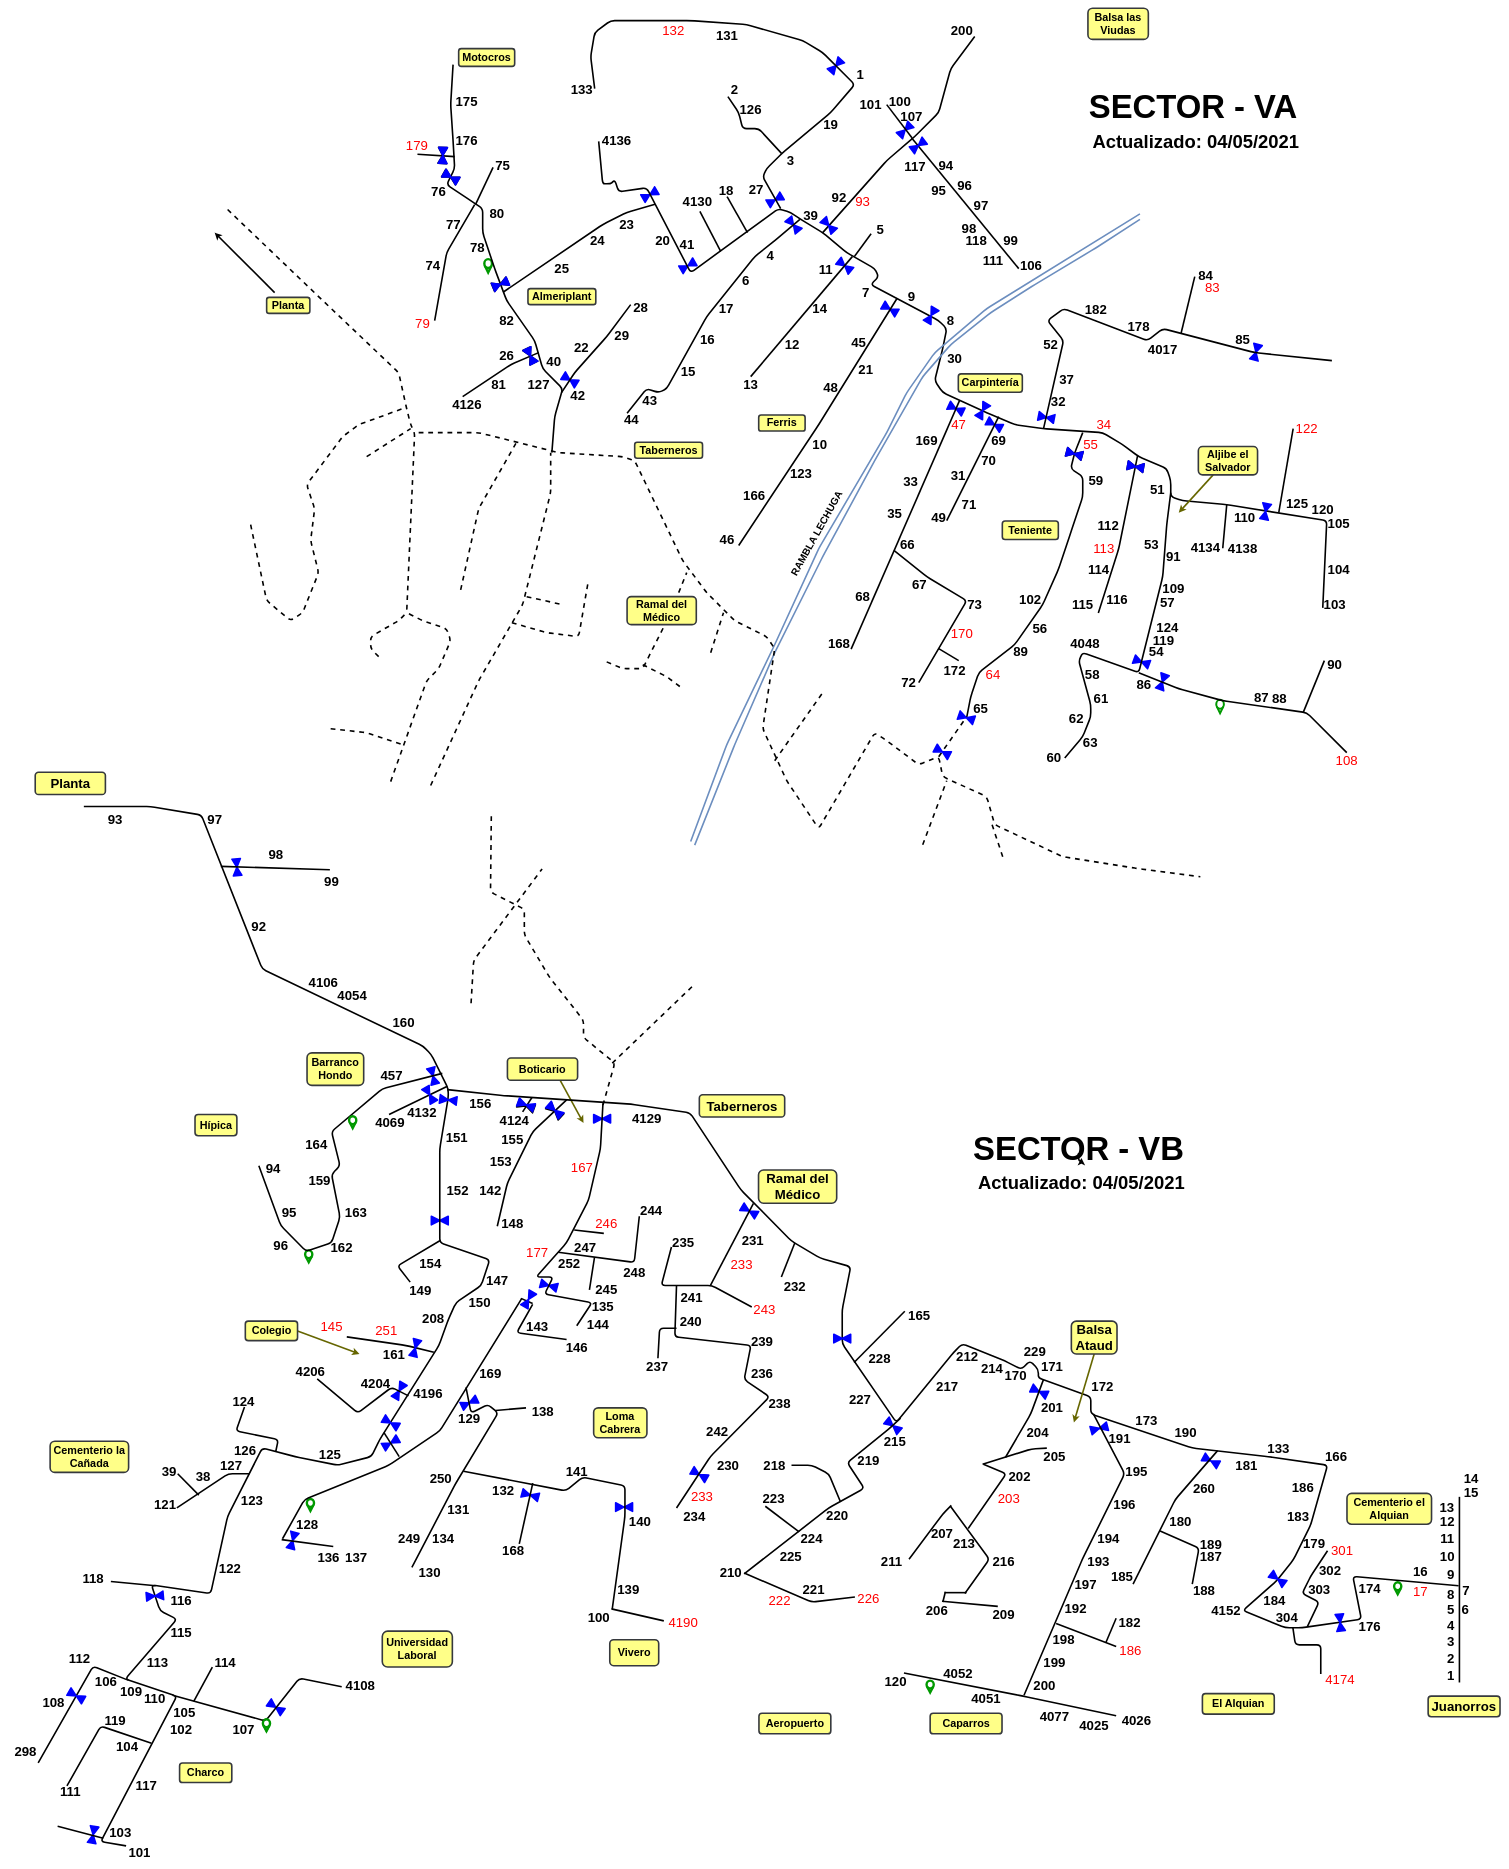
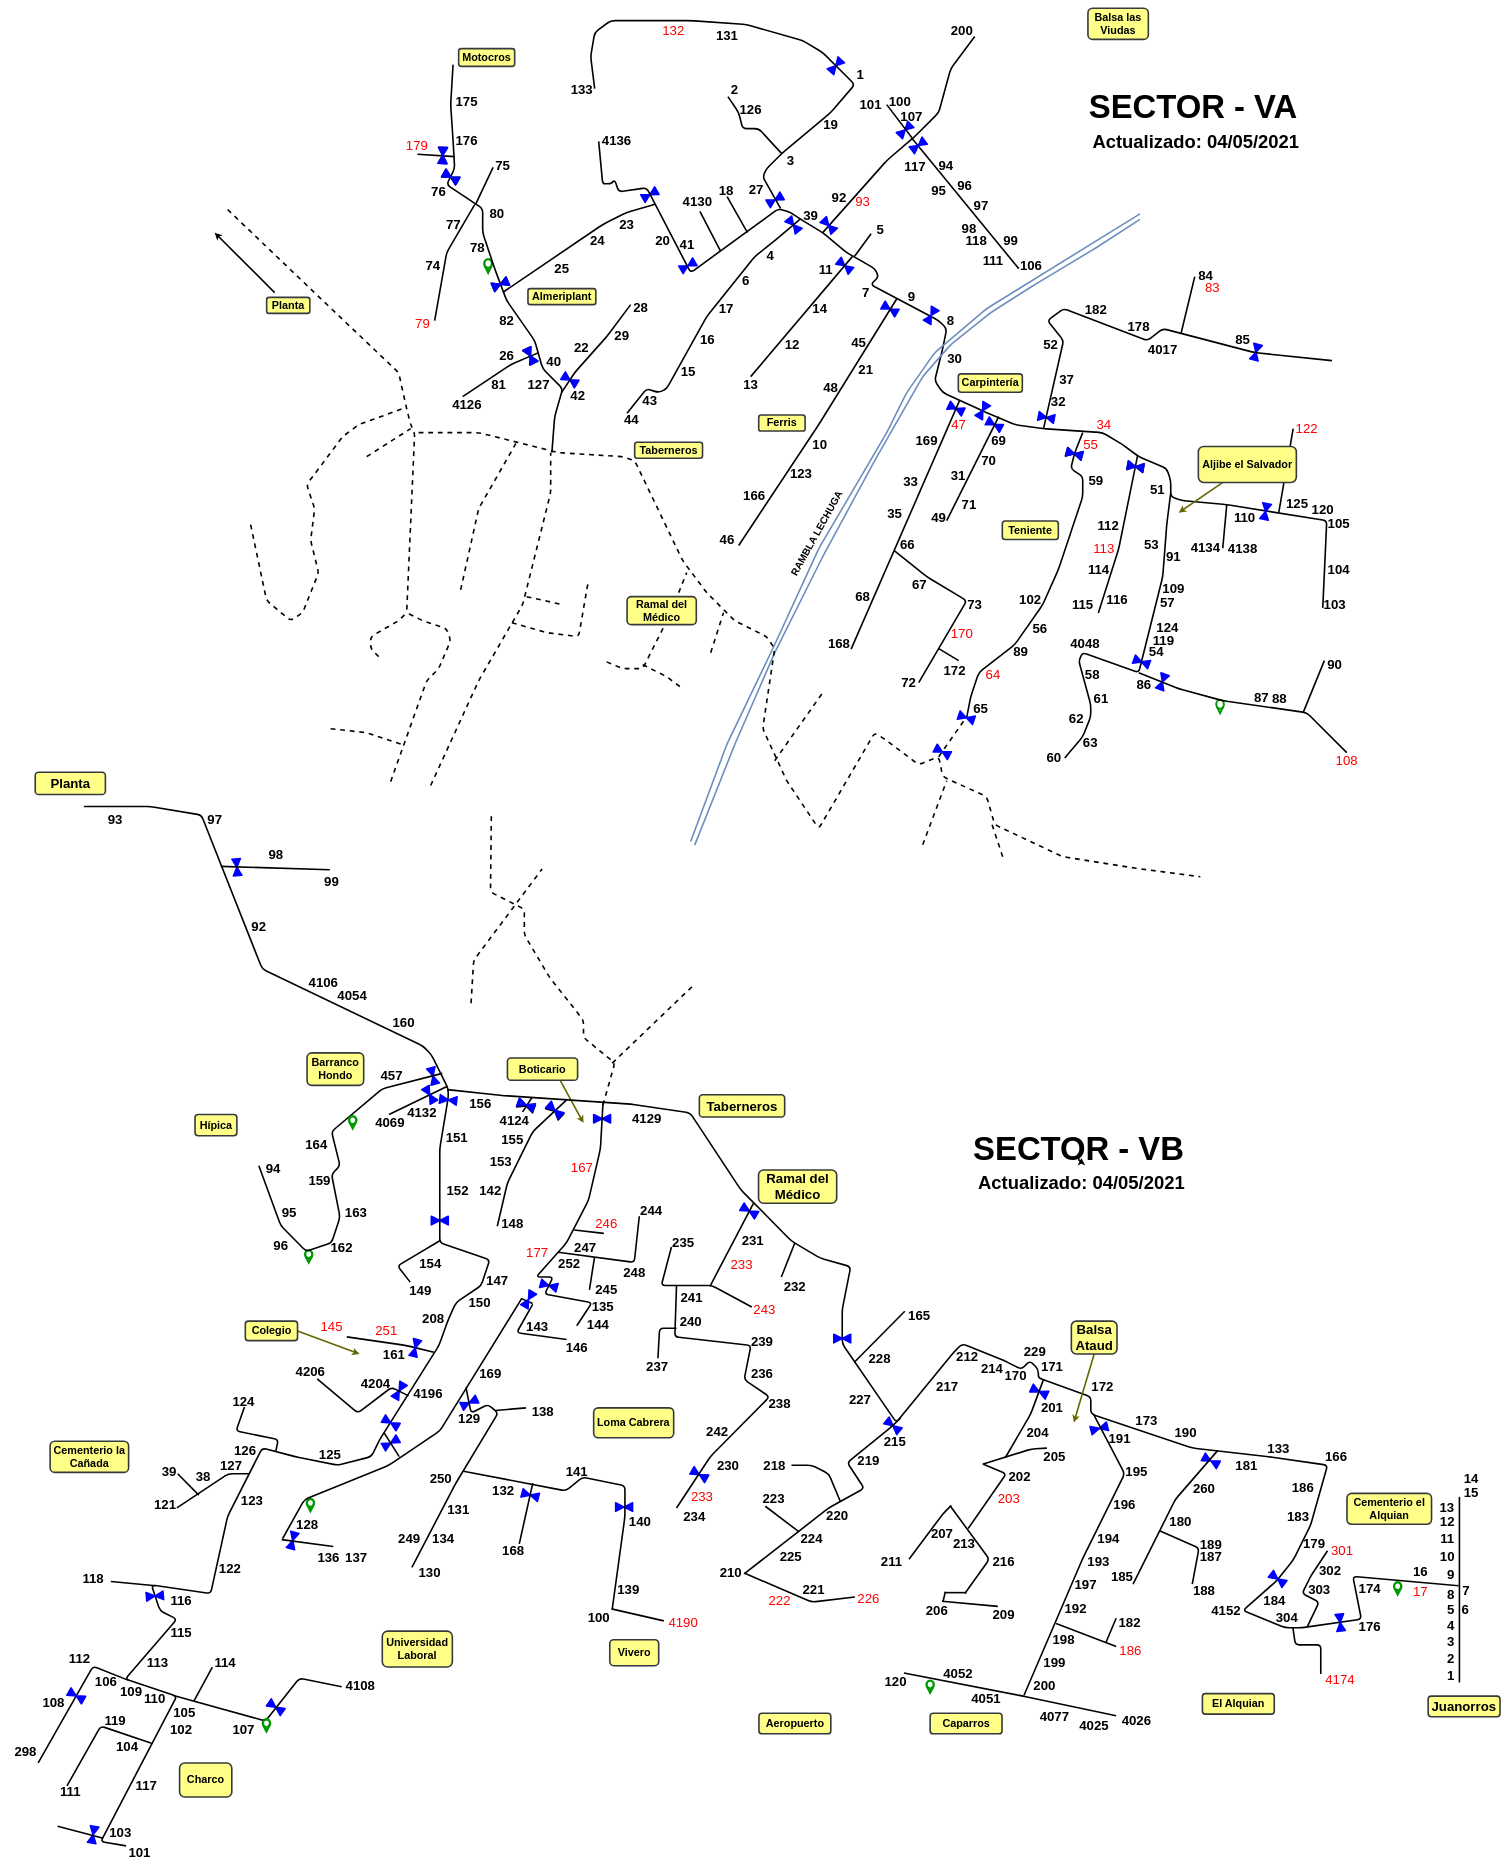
node "Aljibe el Salvador": size 59x28 -> 98x36
node "Loma Cabrera": size 53x30 -> 80x30
node "Charco": size 52x20 -> 52x34
